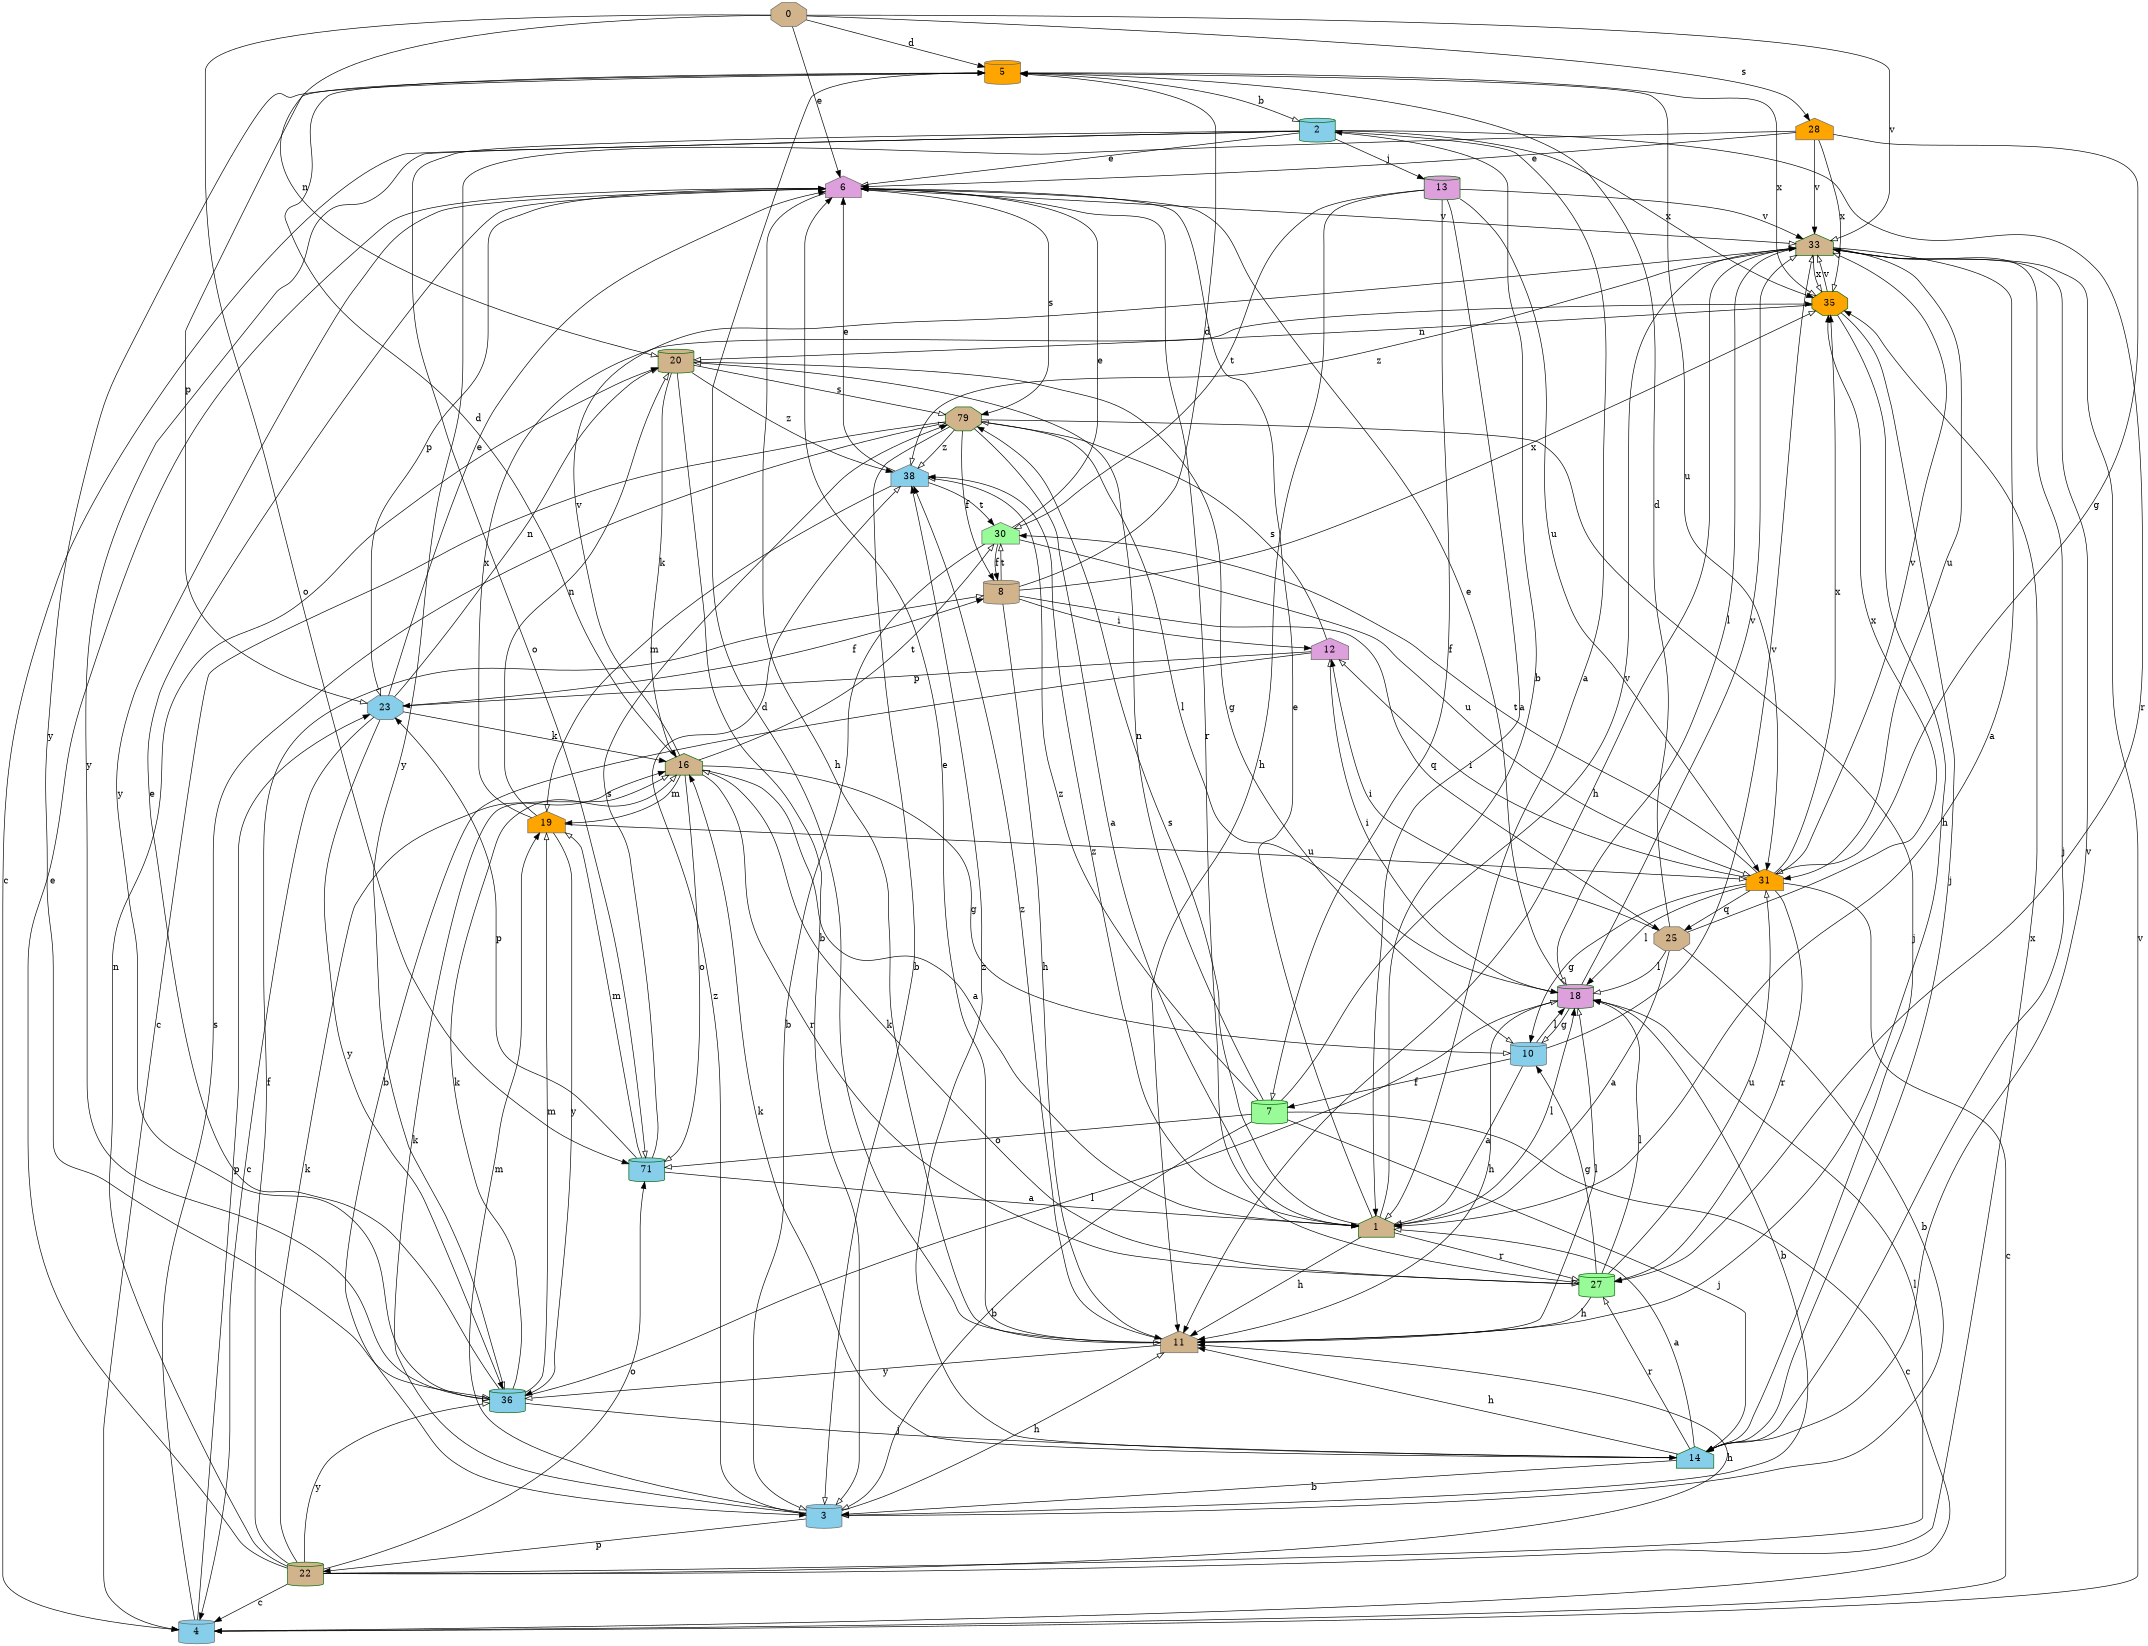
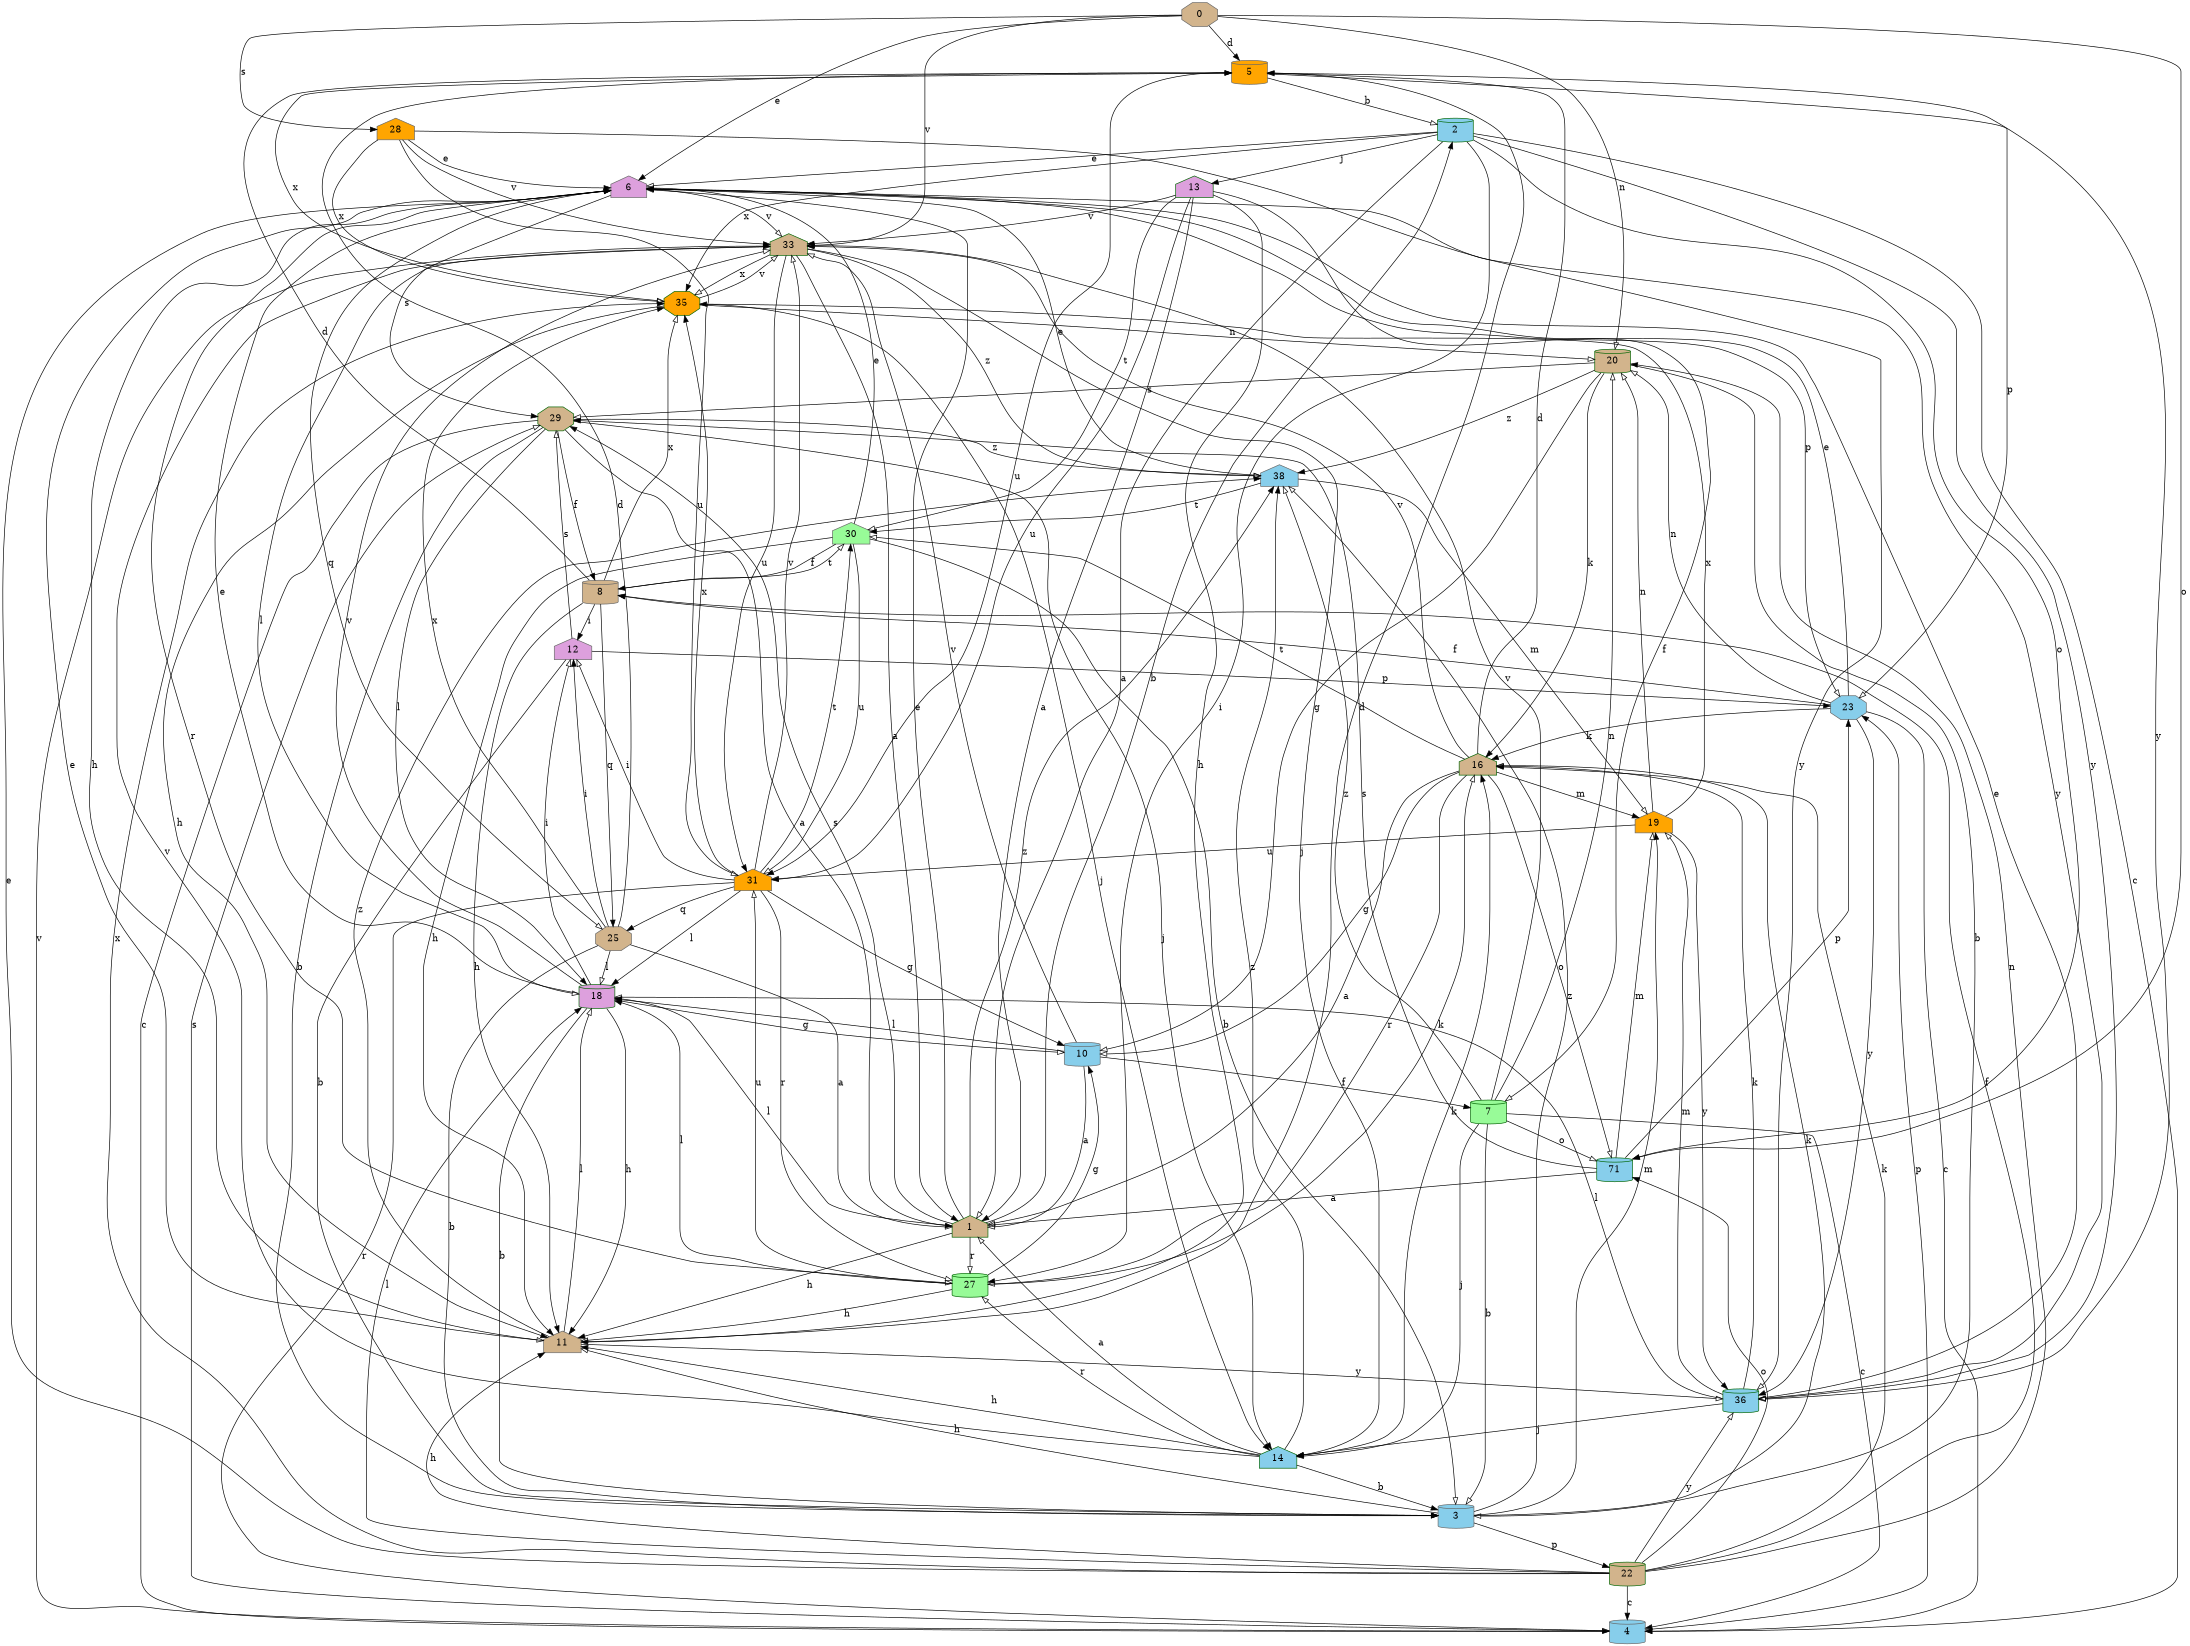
node "13": shape cylinder -> house
node "79": label "79" -> "29"
edge "28" -> "31": label "g" -> "u"
edge "6" -> "25": added, label "q"
edge "2" -> "27": label "r" -> "i"
edge "33" -> "11": now "30" -> "11"
edge "31" -> "4": label "c" -> "r"
